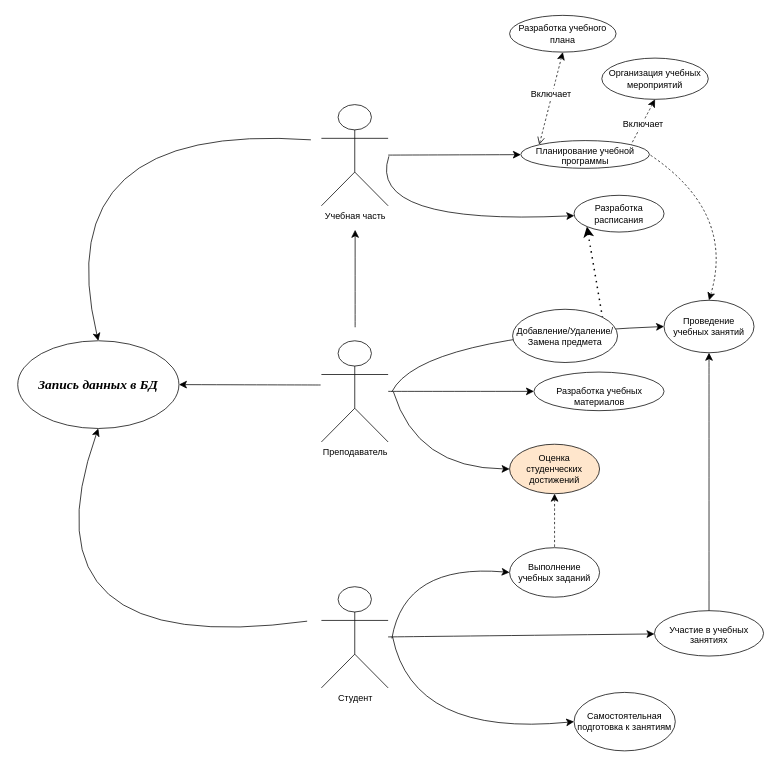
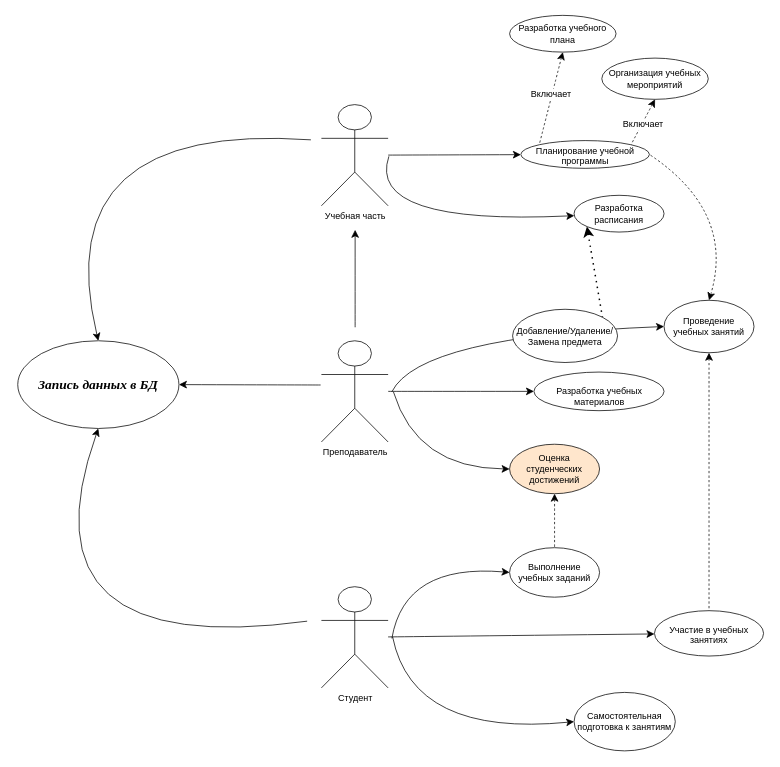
edge "Разработка учебного плана" -- "Планирование учебной программы": arrowhead open -> none
edge "Участие в учебных занятиях" -> "Проведение учебных занятий": style solid -> dashed
